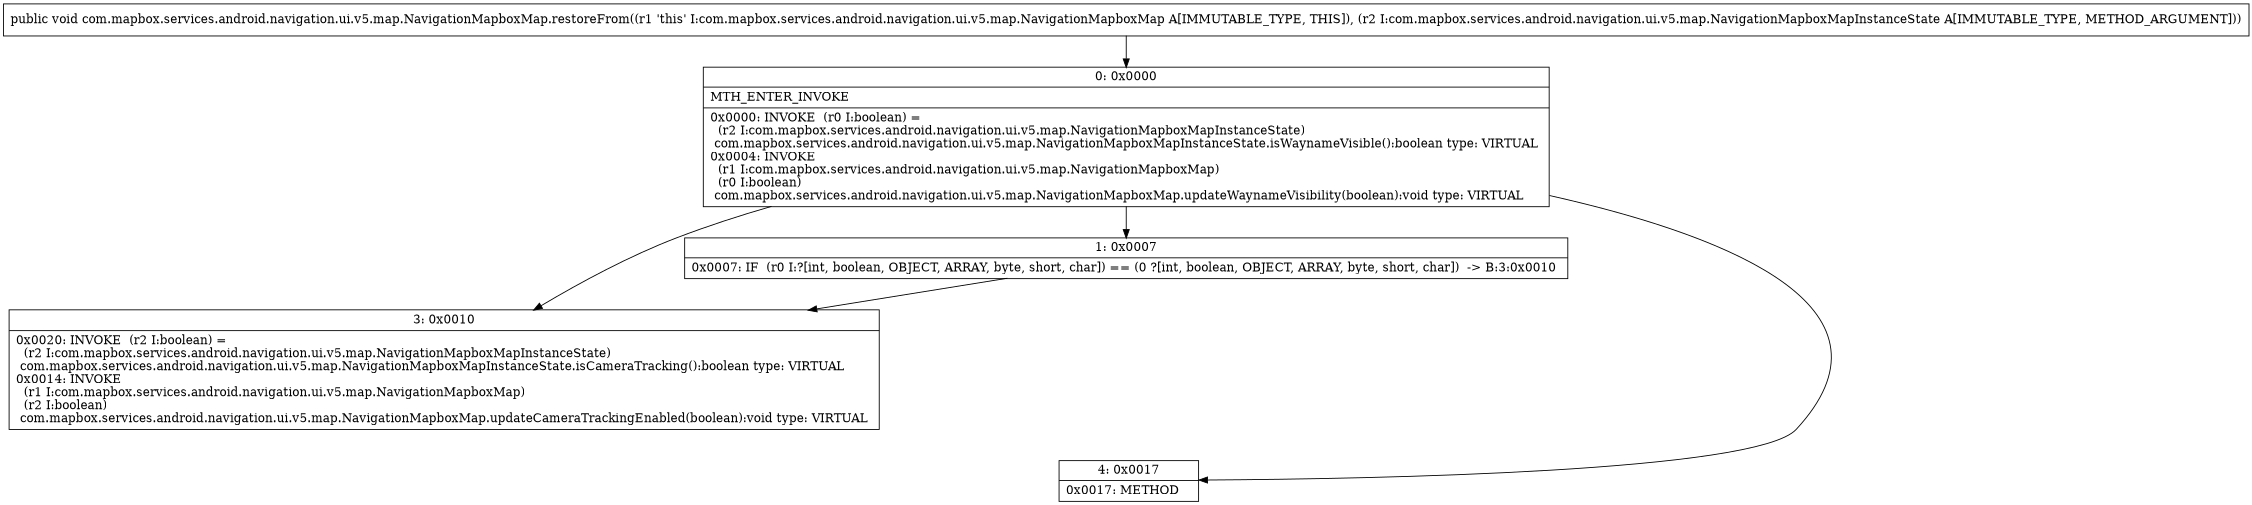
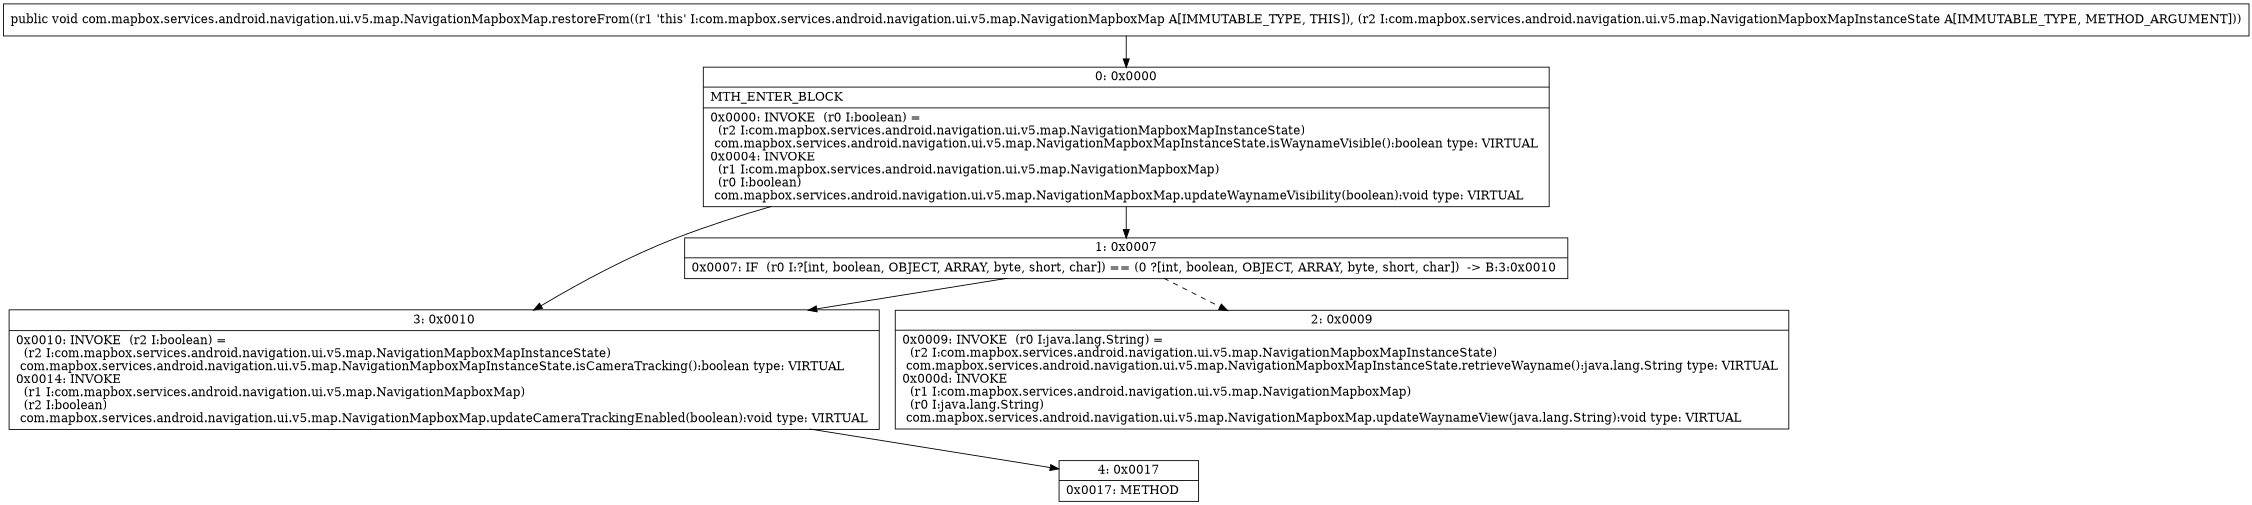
node "0: 0x0000": text "MTH_ENTER_INVOKE" -> "MTH_ENTER_BLOCK"
node "3: 0x0010": text "0x0020: INVOKE  (r2 I:boolean) =" -> "0x0010: INVOKE  (r2 I:boolean) ="
node "2: 0x0009": added
edge "0: 0x0000" -> "4: 0x0017": now "3: 0x0010" -> "4: 0x0017"
